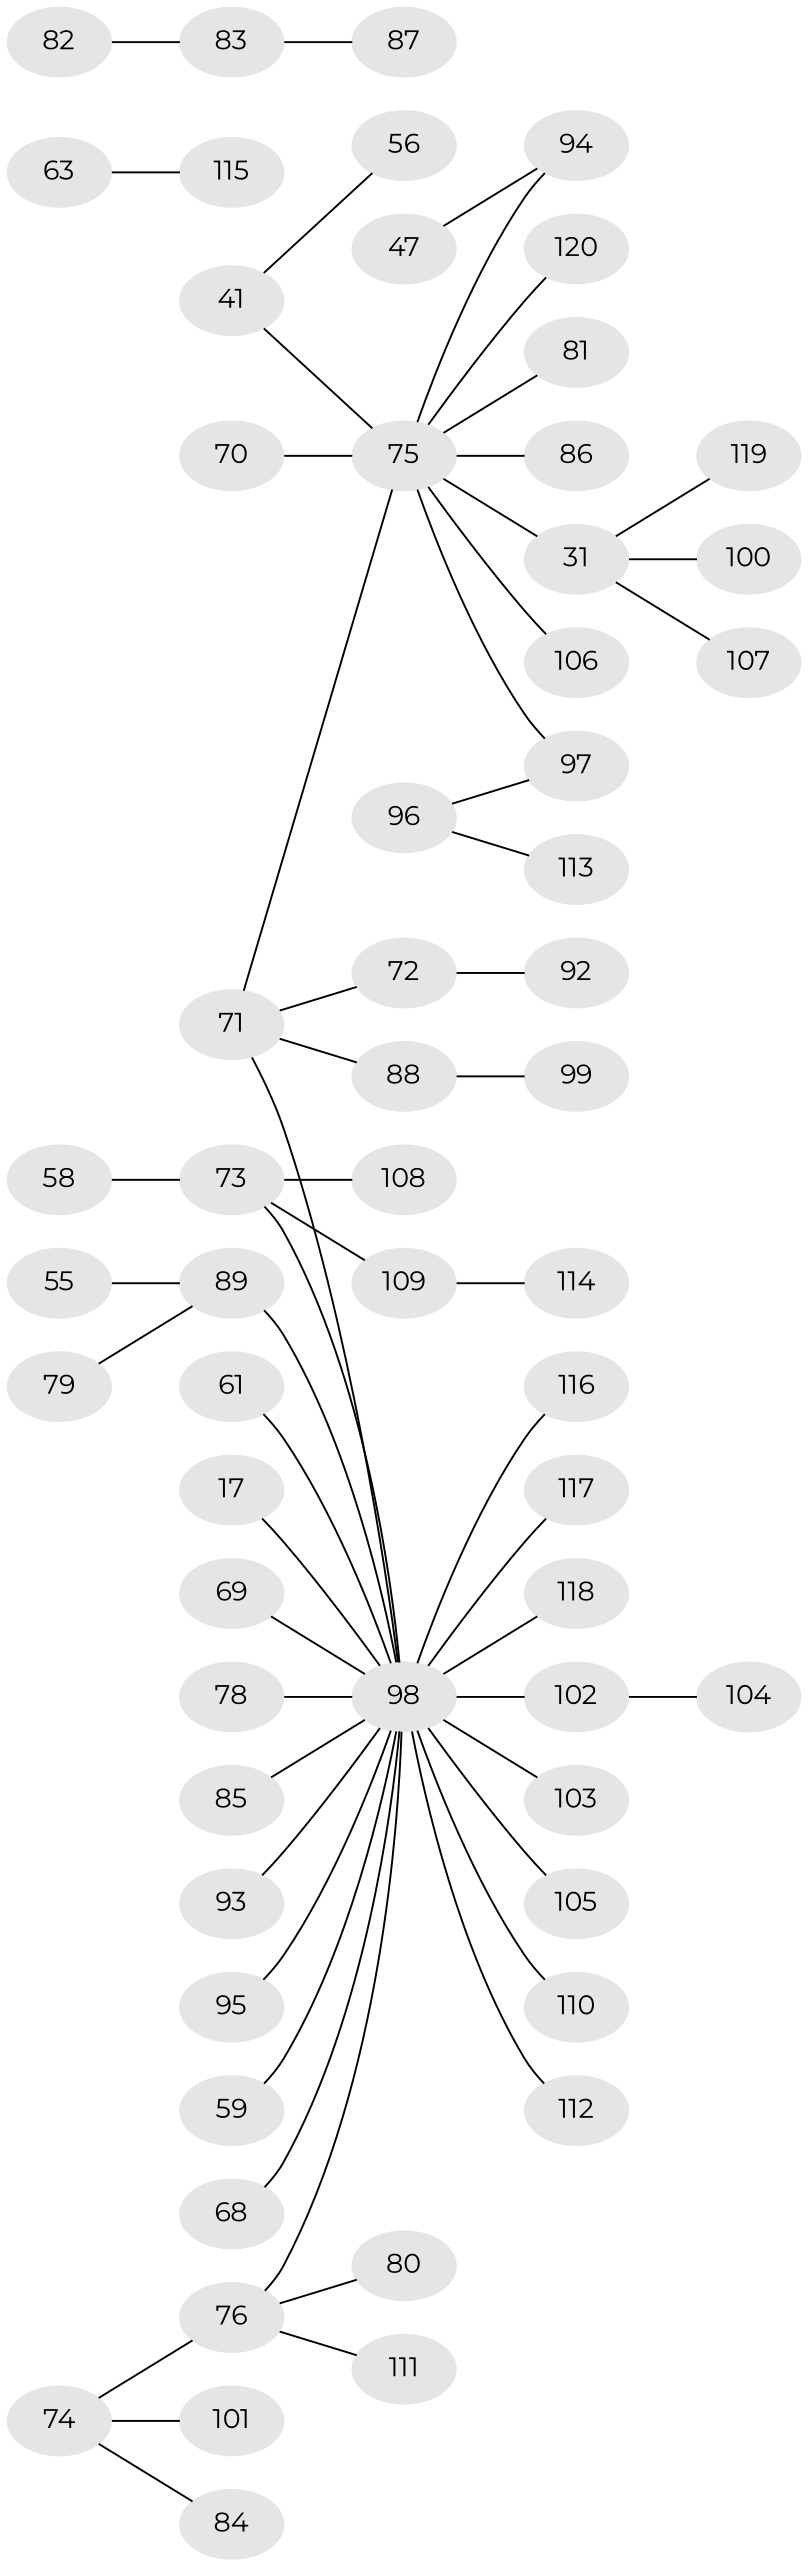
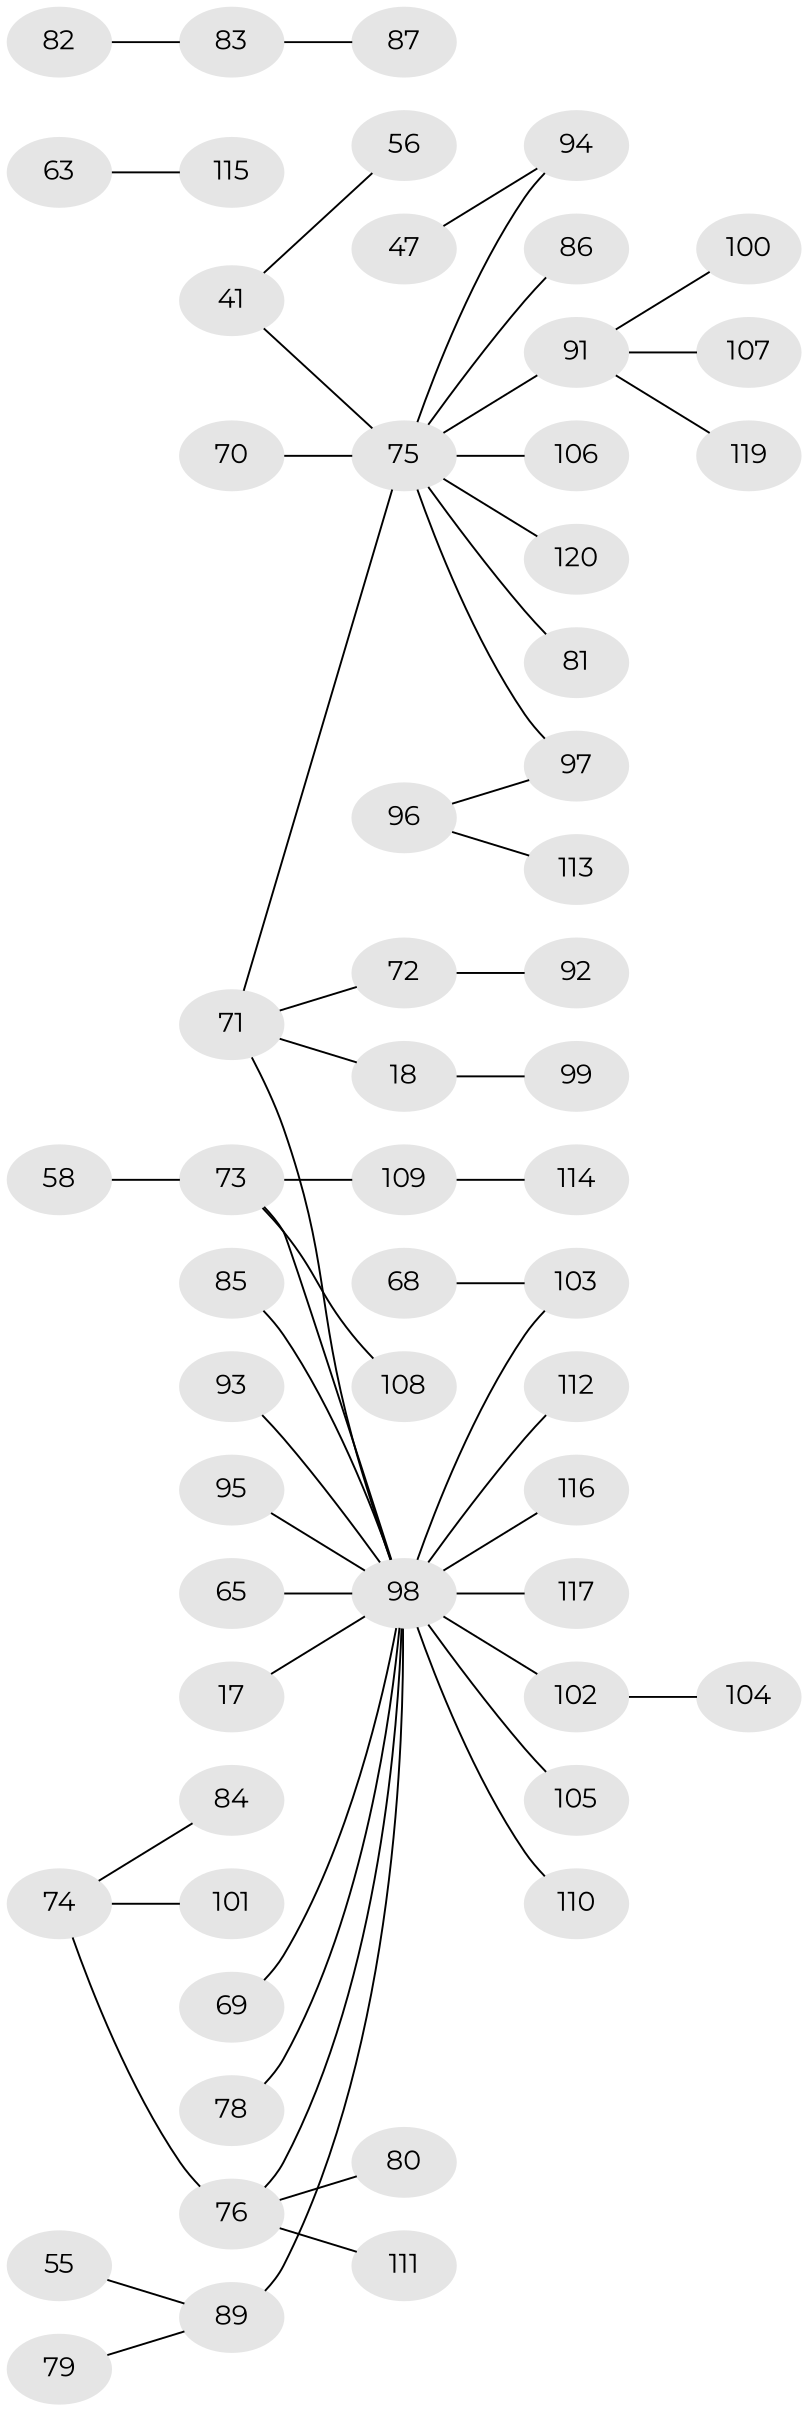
node "31": label "31" -> "91"
node "88": label "88" -> "18"
node "61": label "61" -> "65"
node "118": removed
edge "98" -- "68": now "103" -- "68"
node "59": removed
